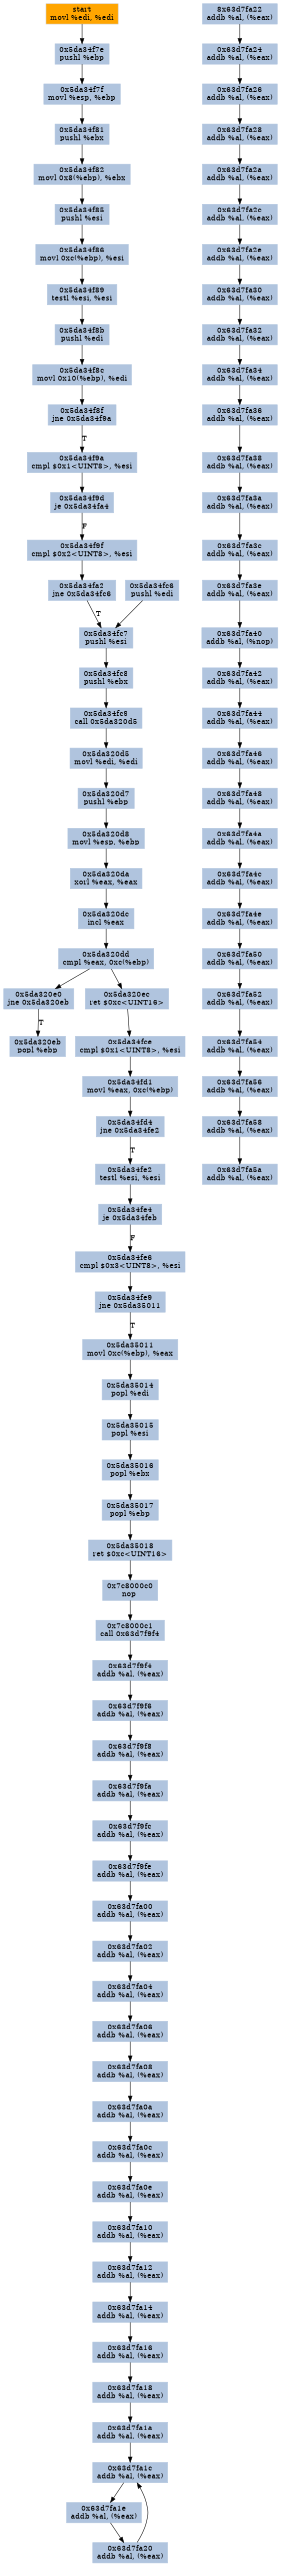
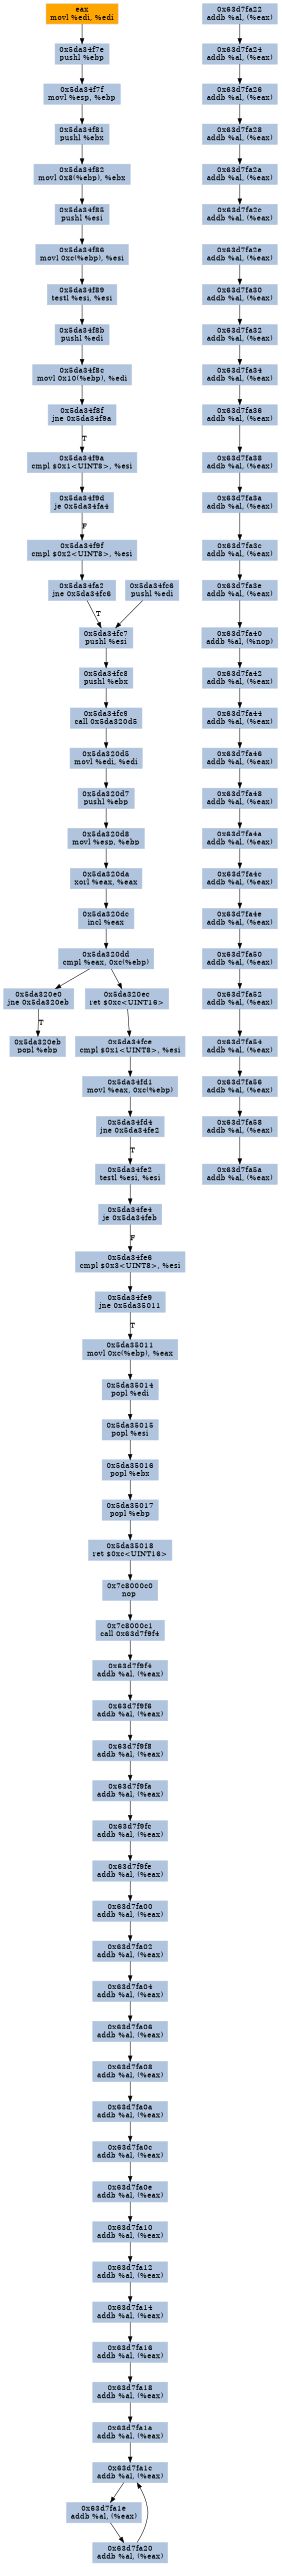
node "start movl %edi, %edi": label "start movl %edi, %edi" -> "eax movl %edi, %edi"
node "8x63d7fa22 addb %al, (%eax)": label "8x63d7fa22 addb %al, (%eax)" -> "0x63d7fa22 addb %al, (%eax)"
edge "0x63d7fa2c addb %al, (%eax)" -> "0x63d7fa2e addb %al, (%eax)": removed
